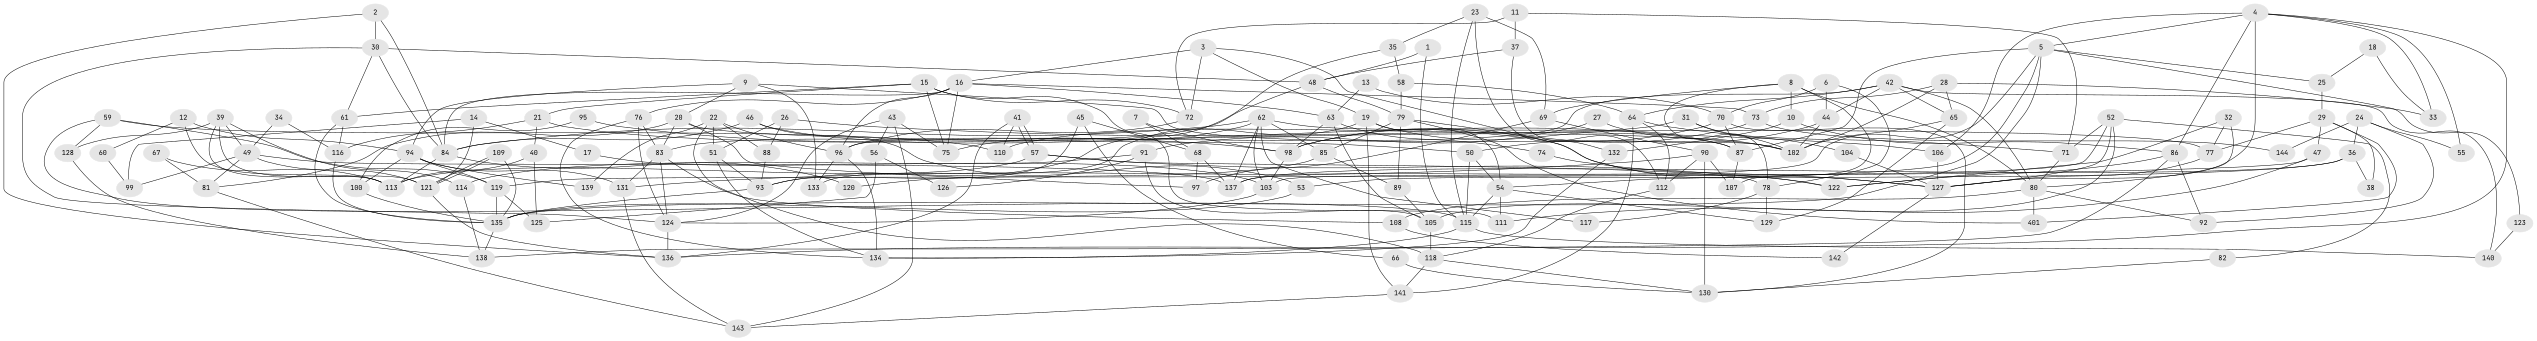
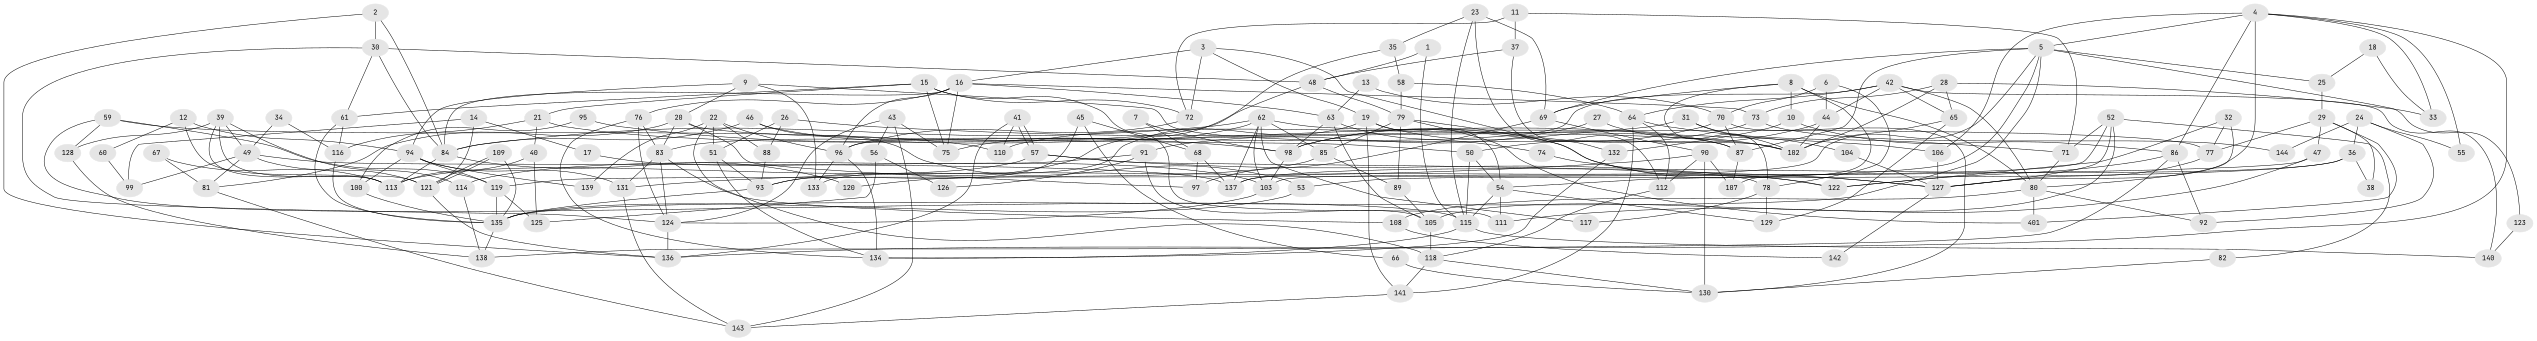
edge "5" -- "69": added
